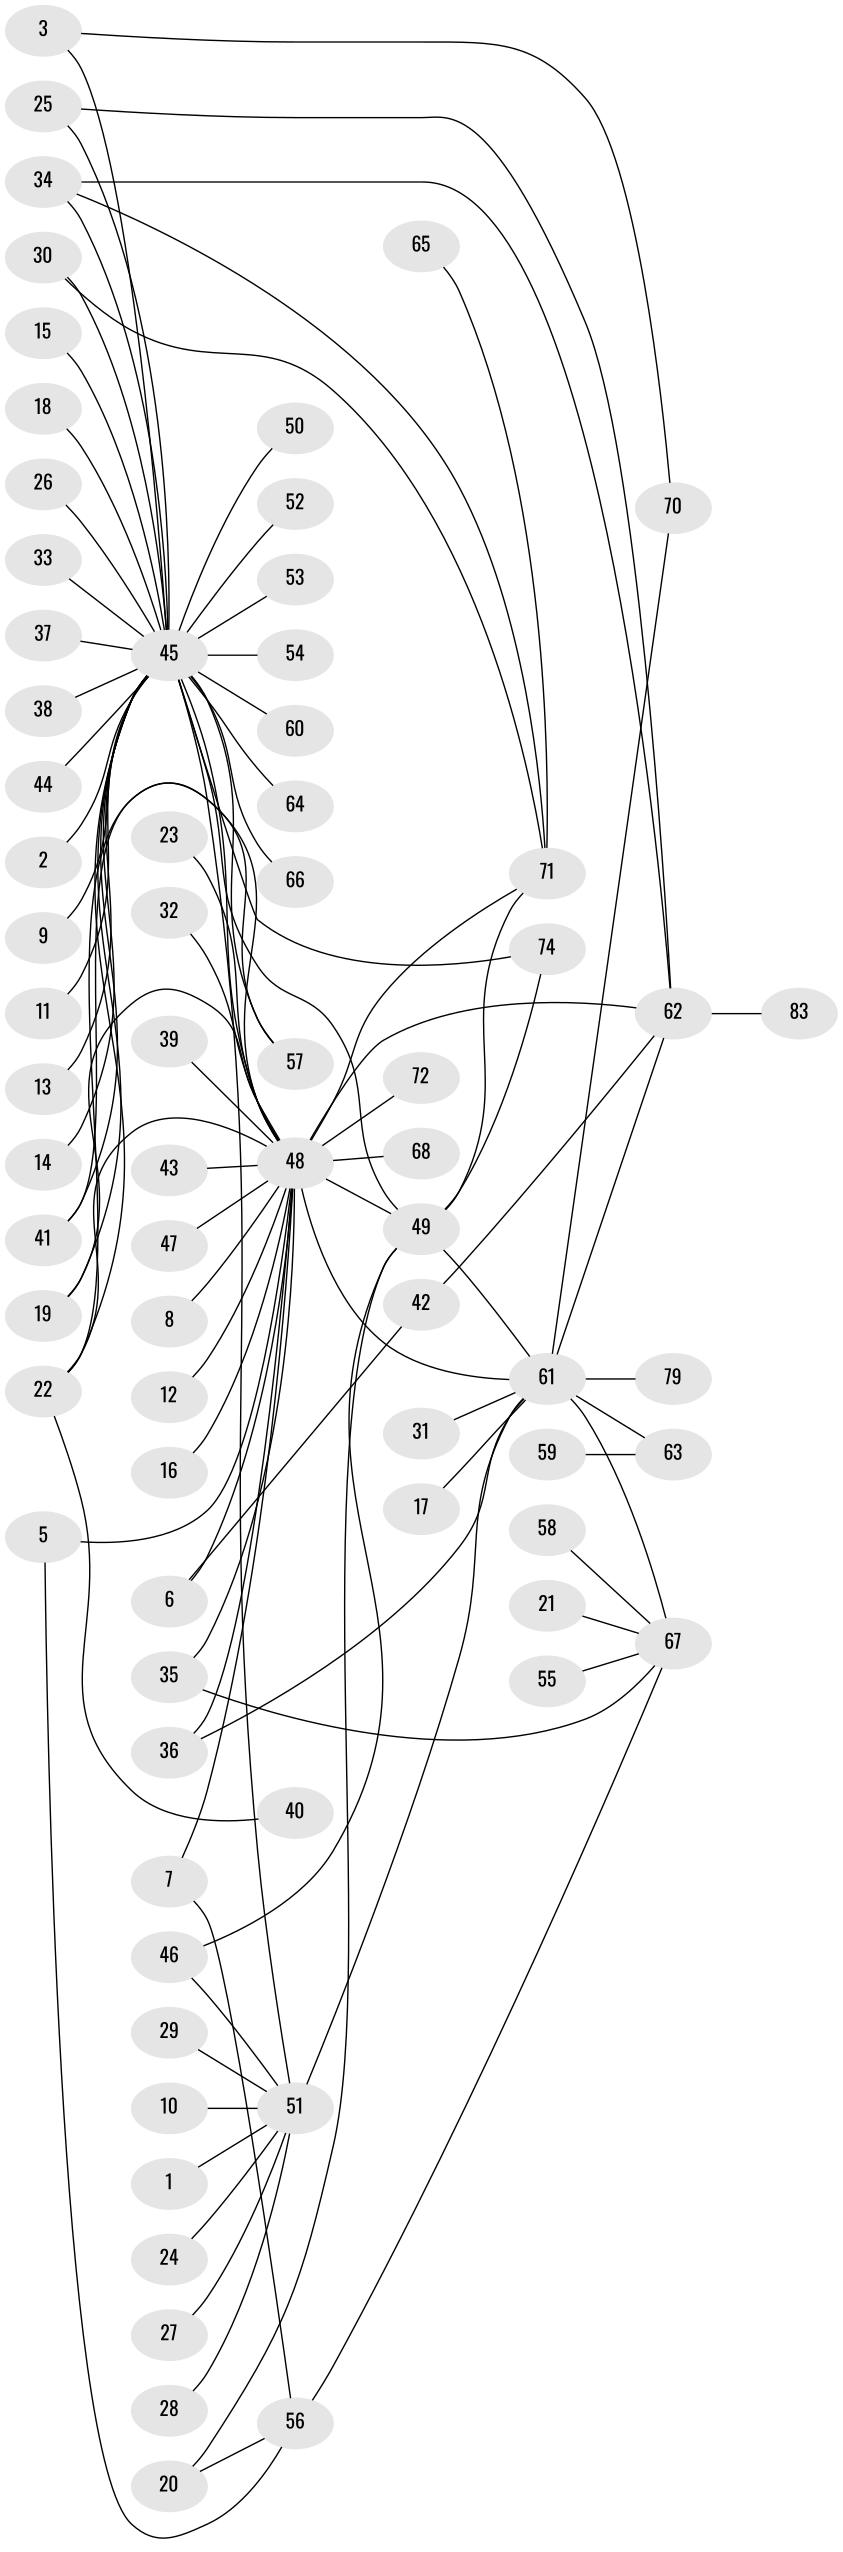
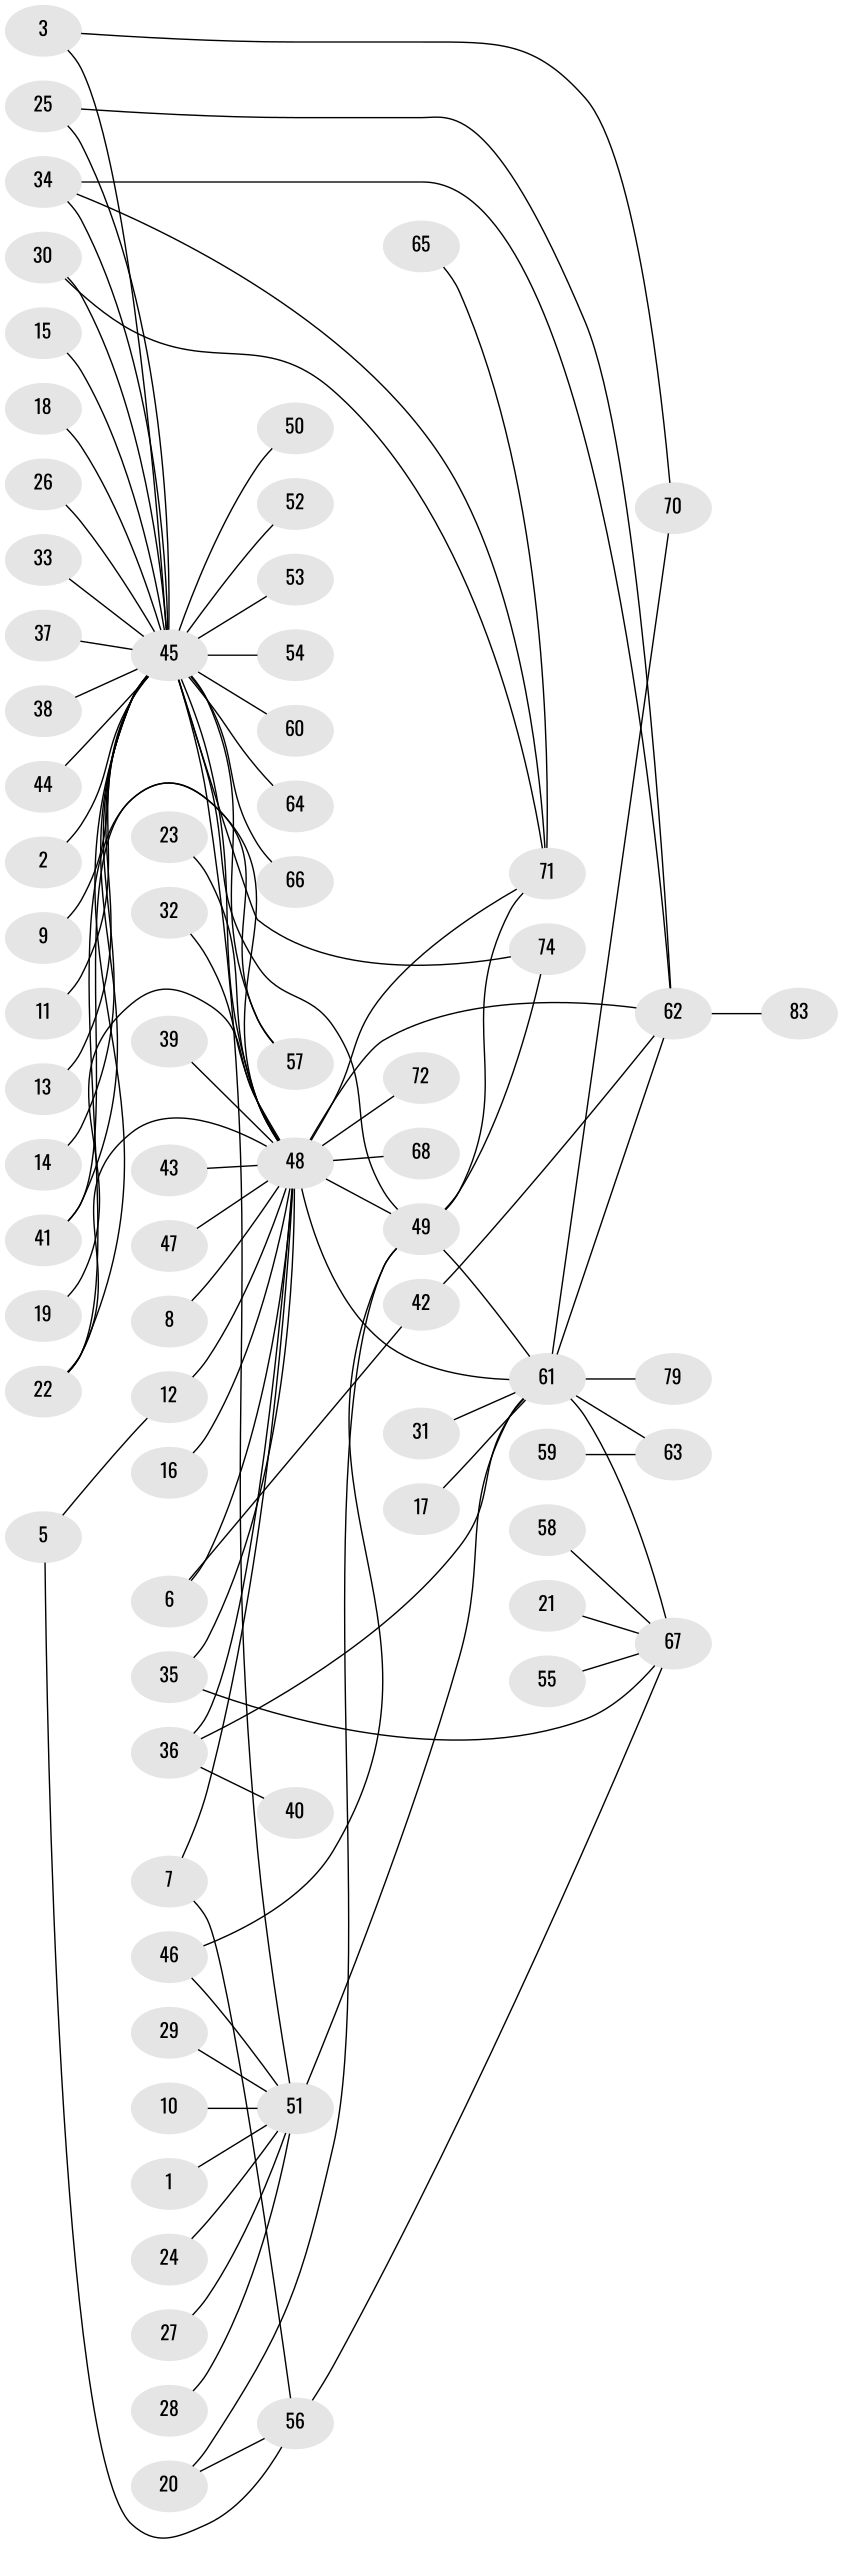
edge "45" -- "19": removed
edge "48" -- "5": now "12" -- "5"
edge "22" -- "40": now "36" -- "40"
